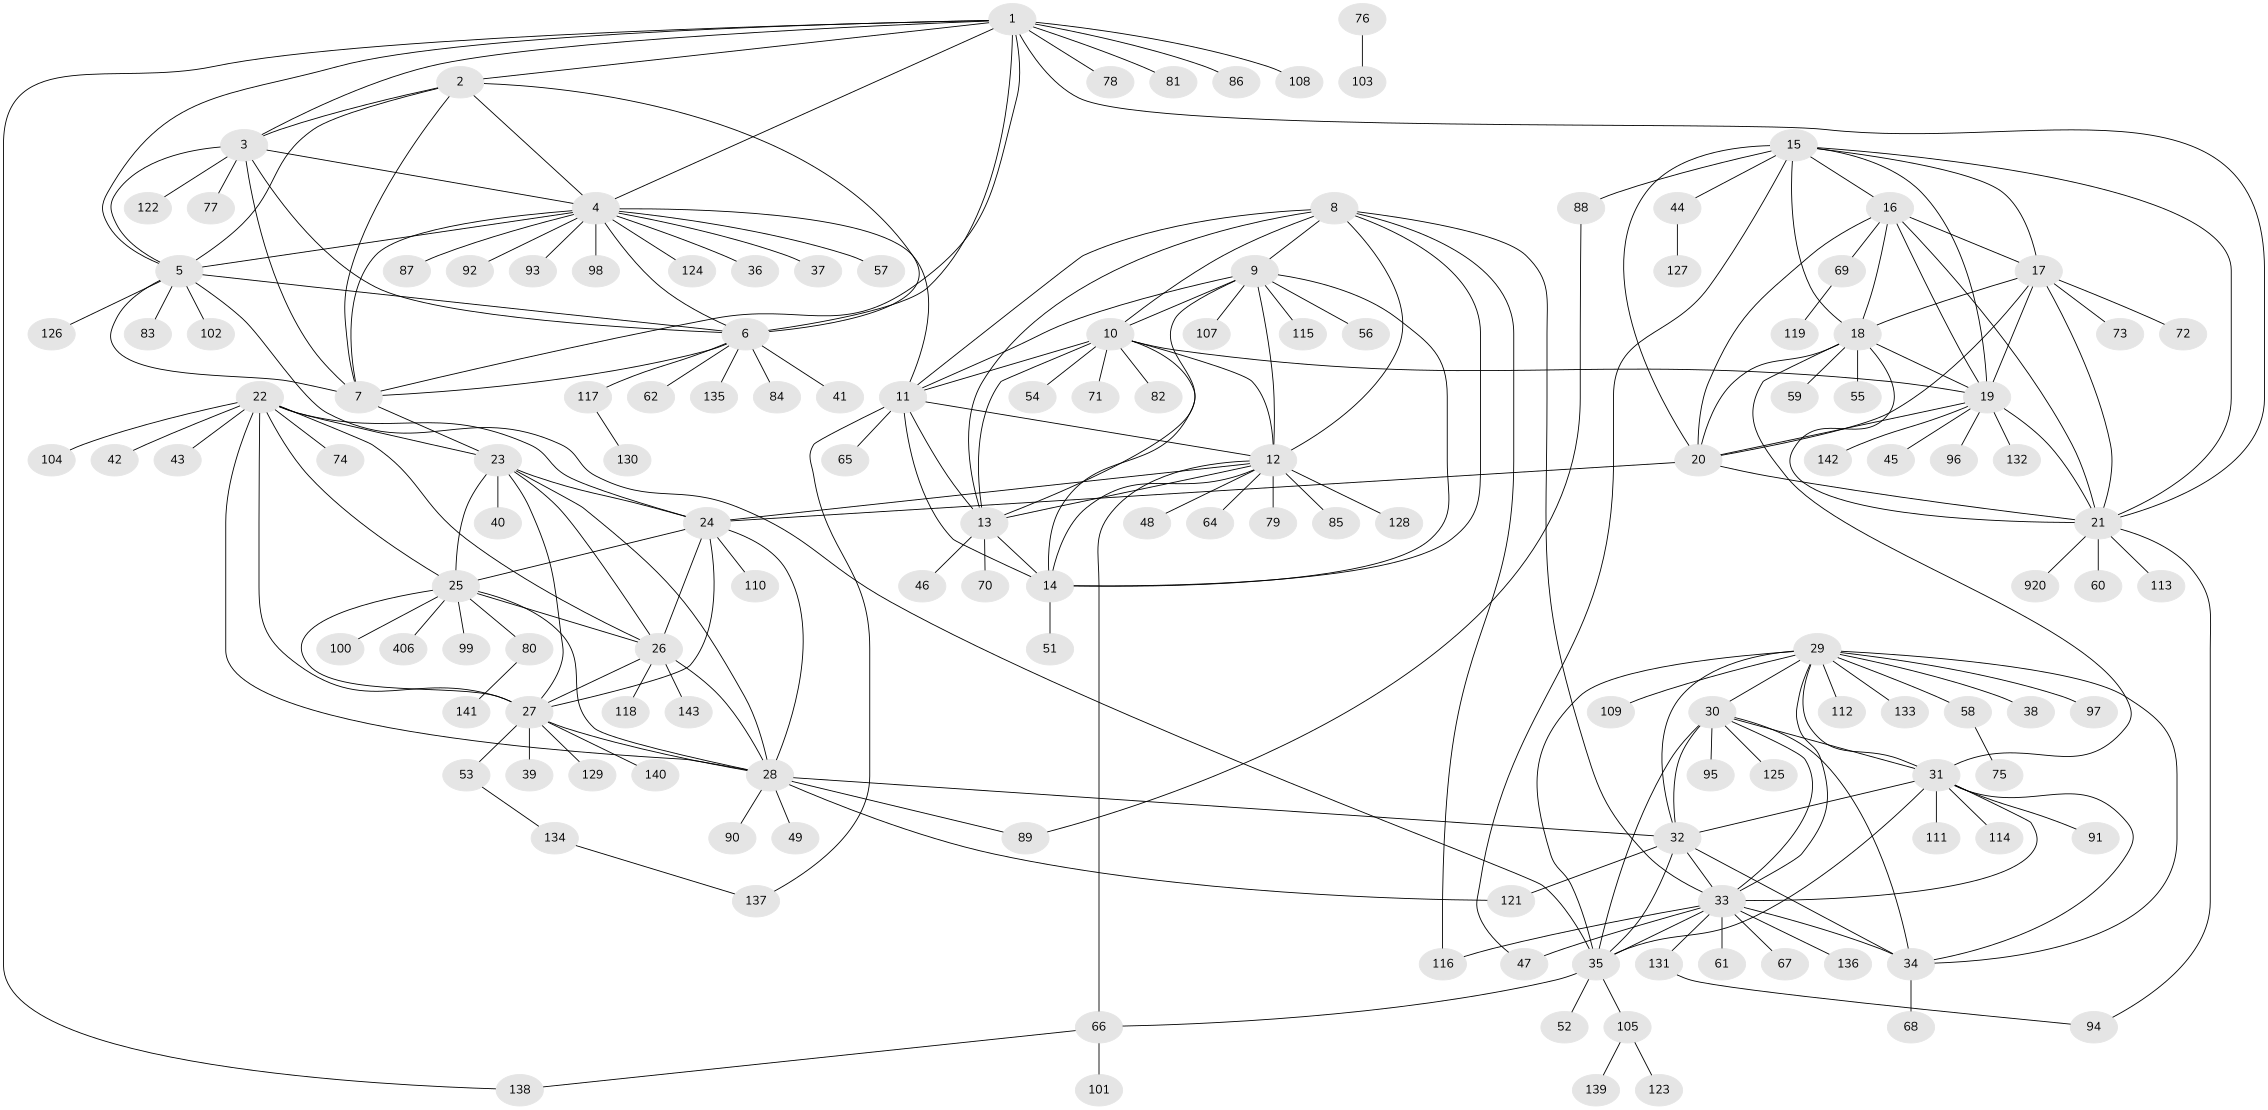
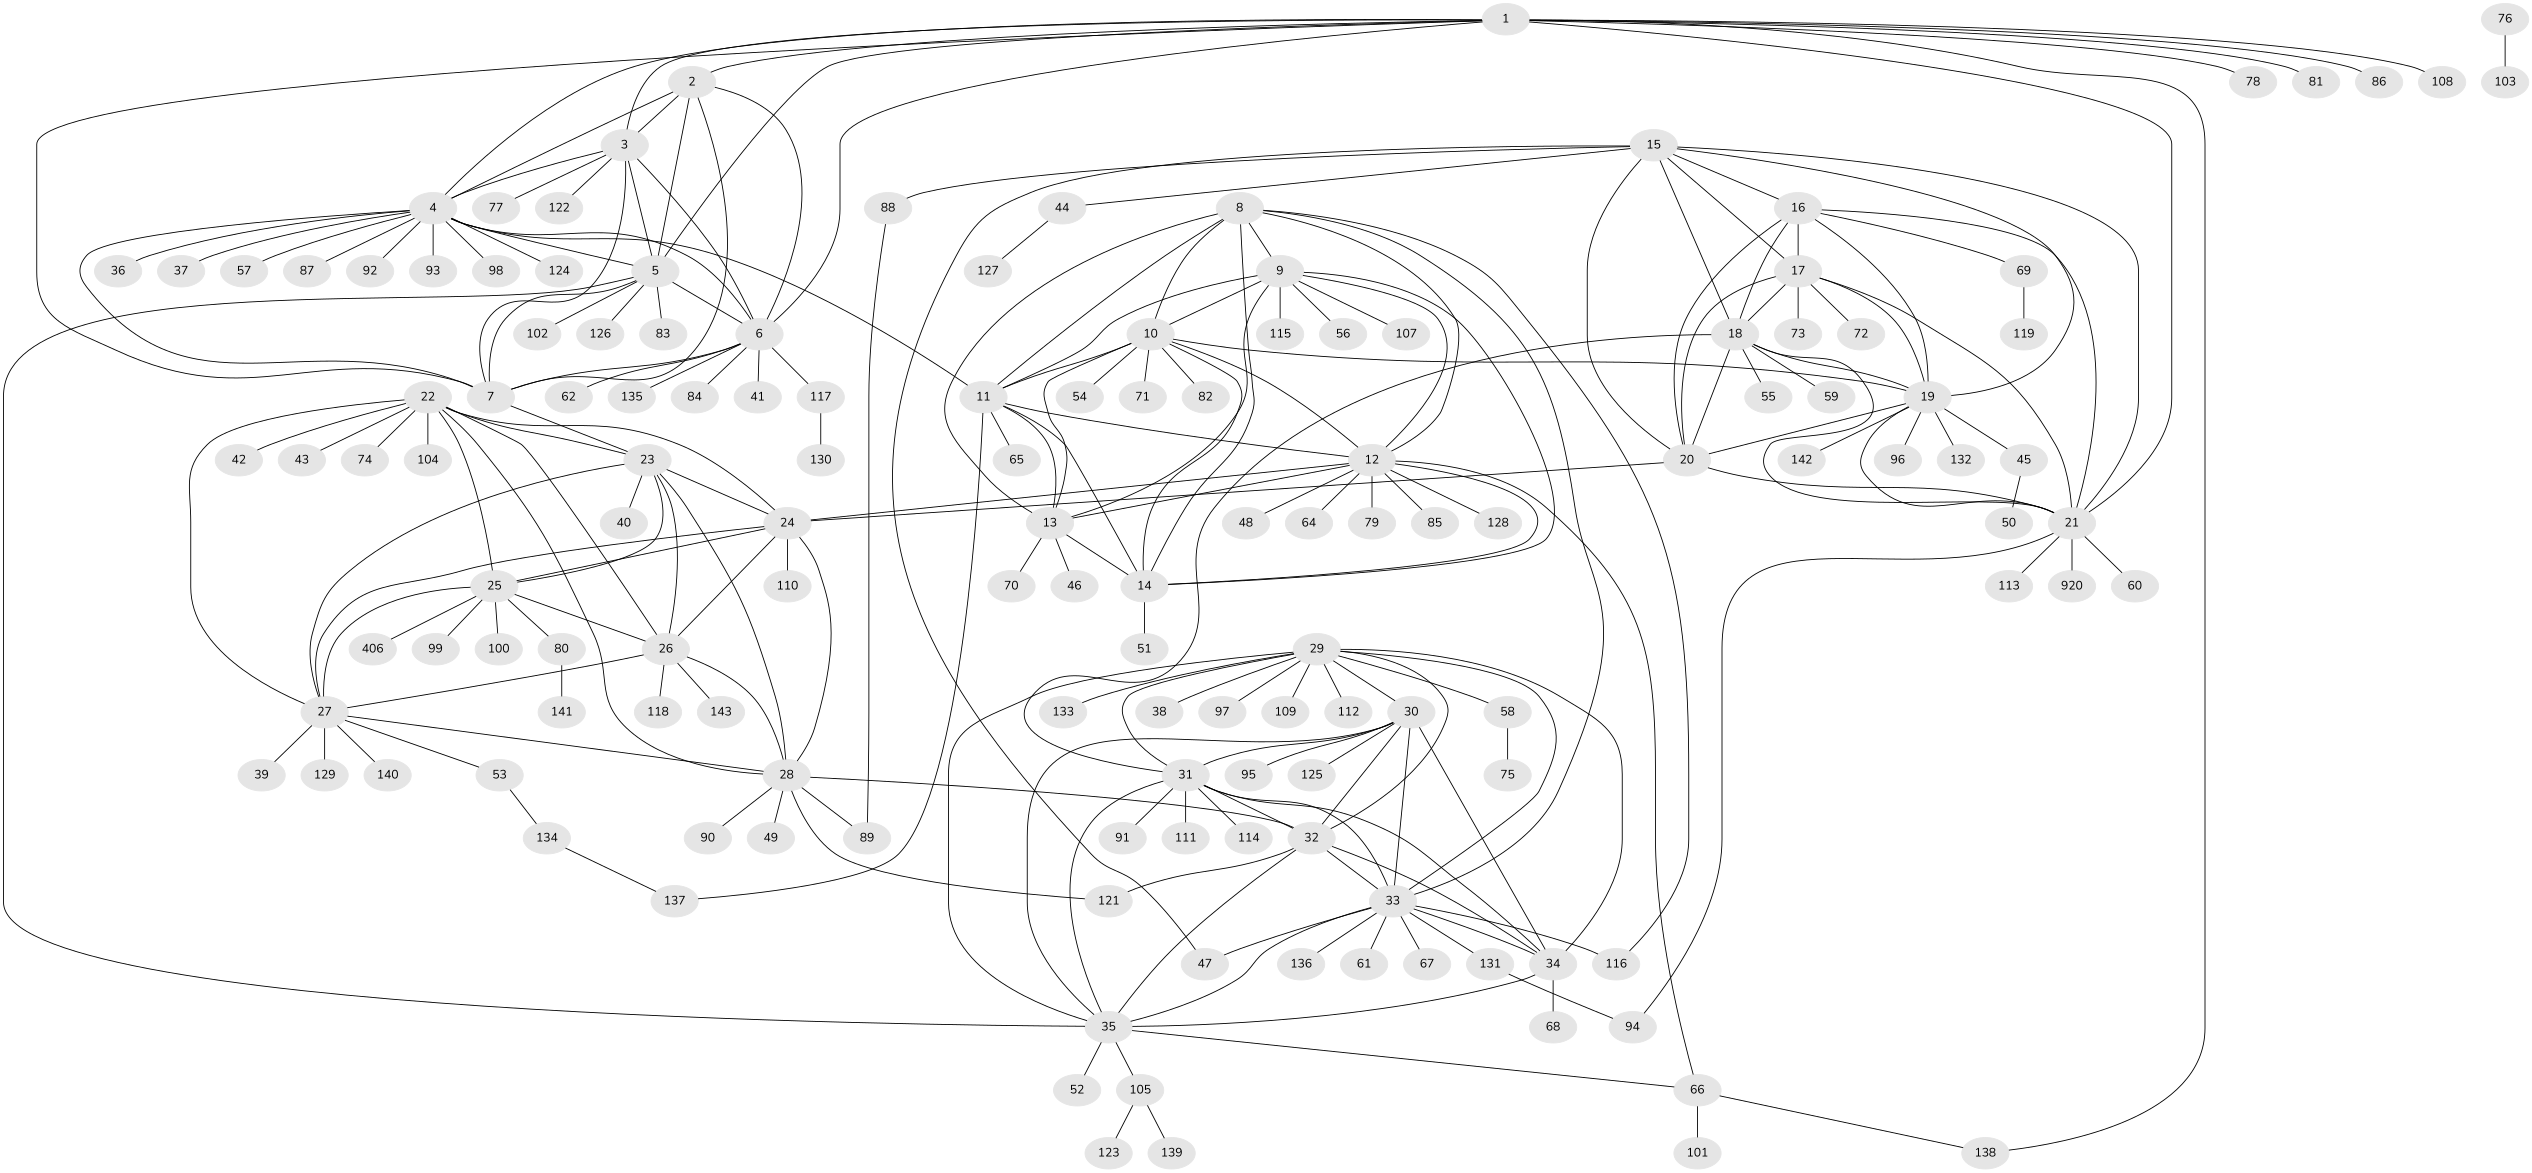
node "50": added
edge "25" -- "28": removed
edge "34" -- "35": added
